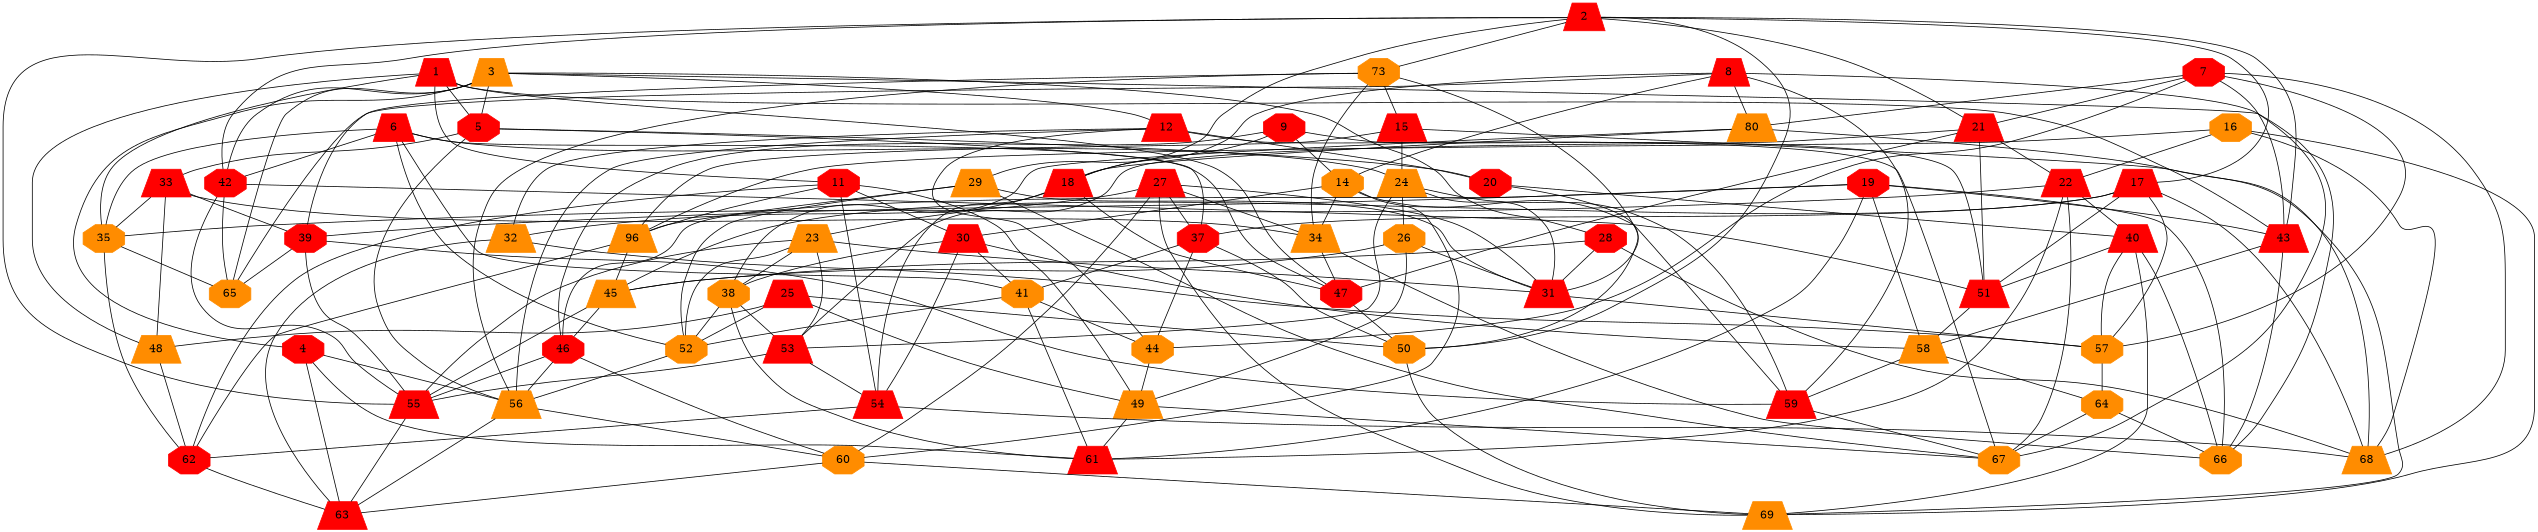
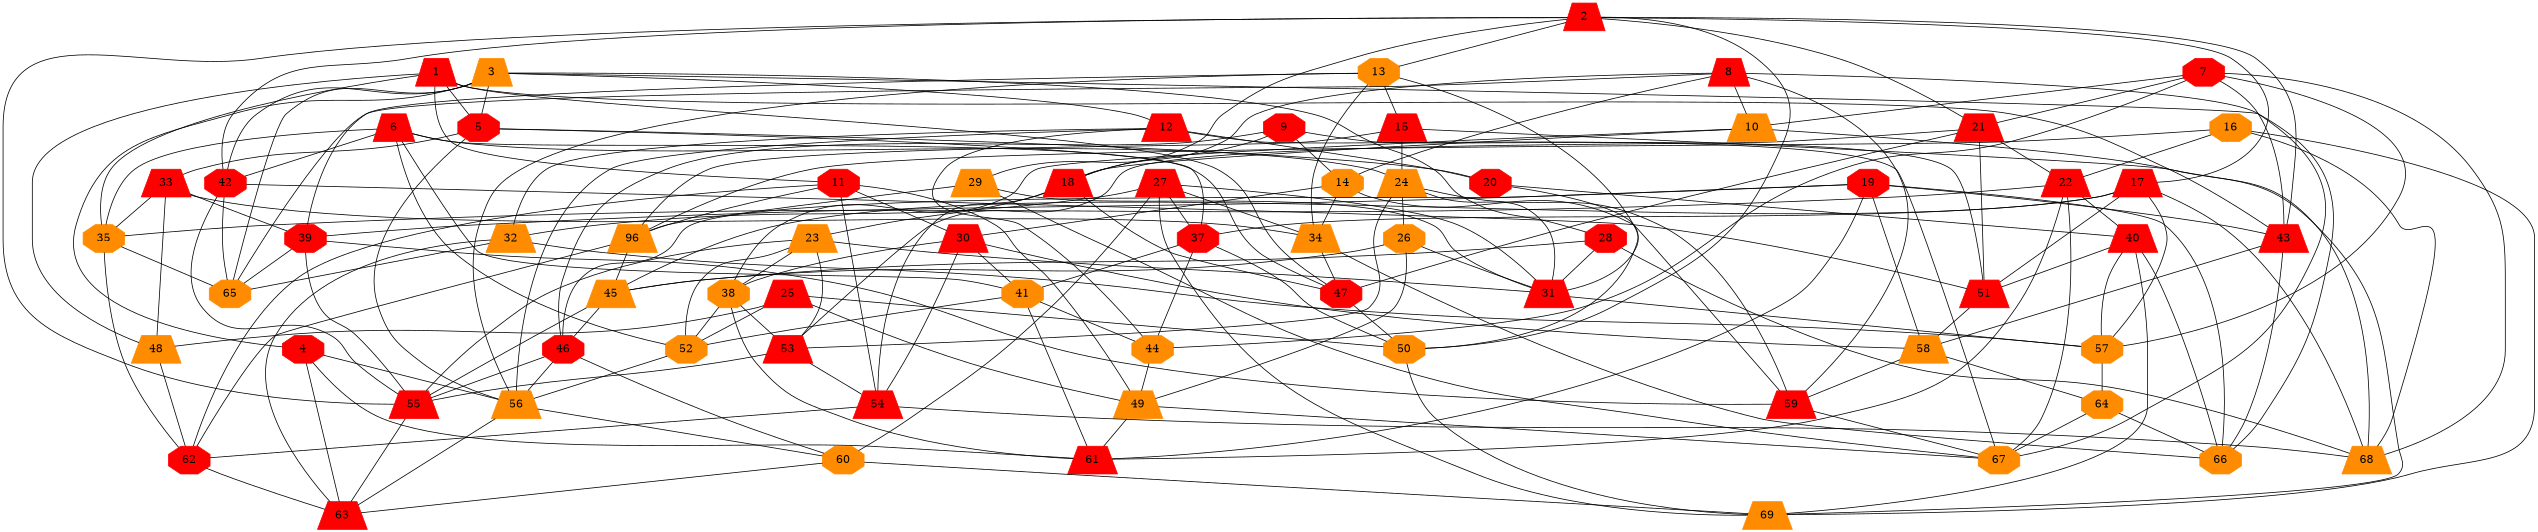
node "73": label "73" -> "13"
node "80": label "80" -> "10"
edge "29" -- "52": removed
edge "32" -- "65": added
edge "14" -- "60": removed
